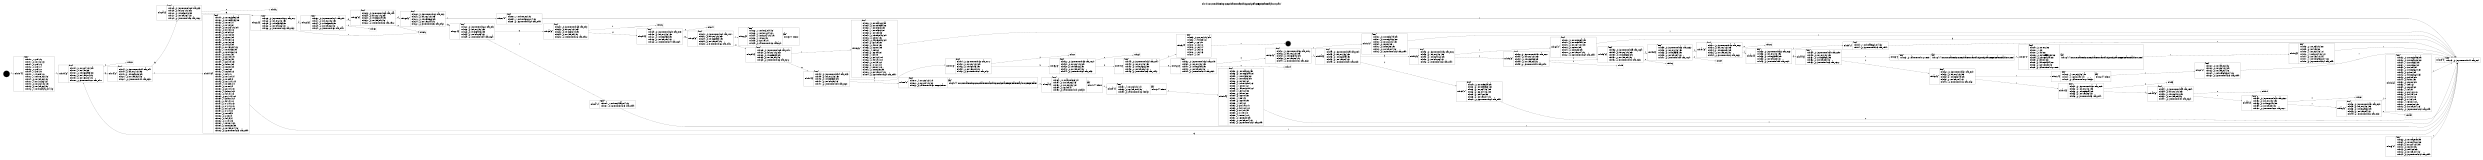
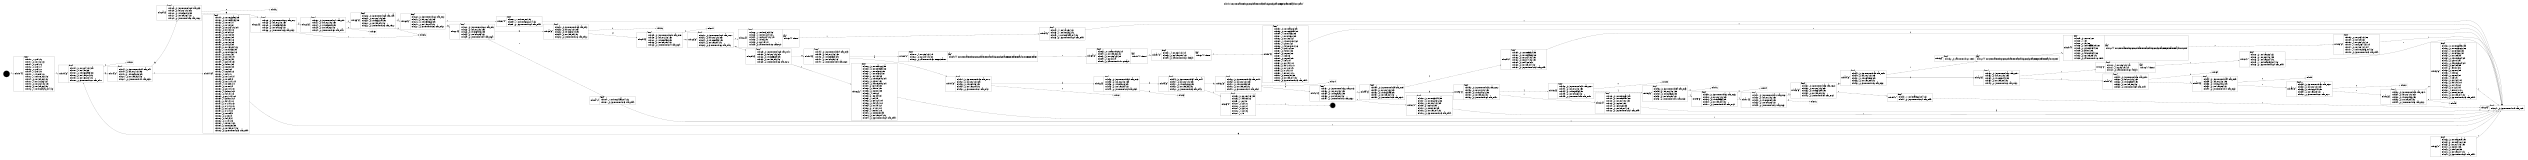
node "0x401ca4 [23]": added
